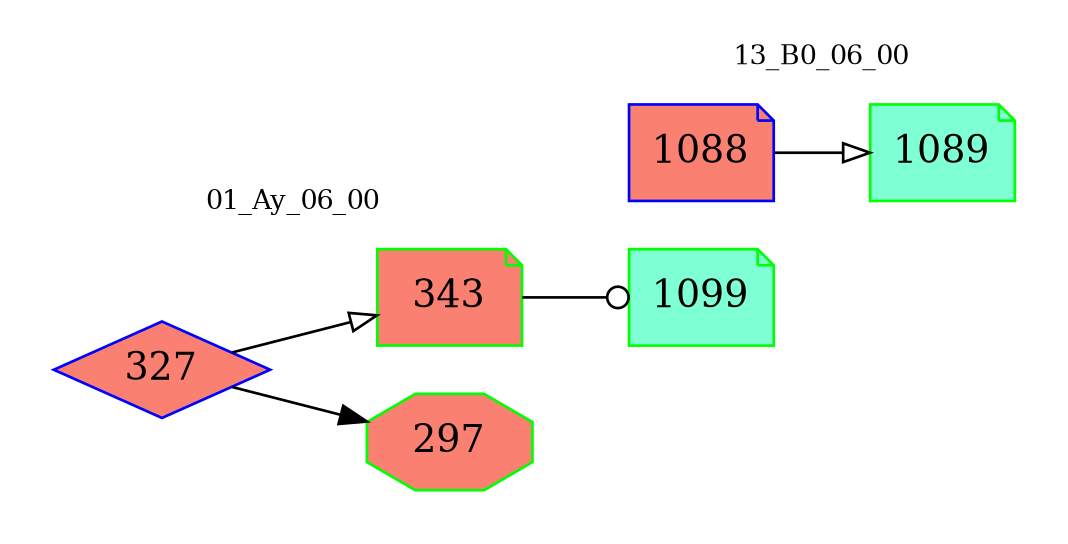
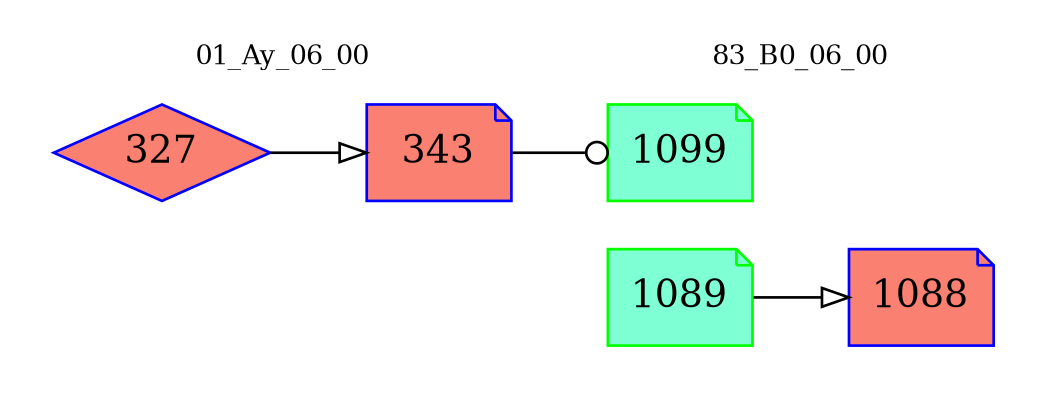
cluster "13_B0_06_00": label "13_B0_06_00" -> "83_B0_06_00"
edge "1088" -> "1089": reversed
node "343": color green -> blue
node "297": removed
